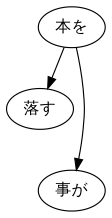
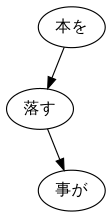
edge "本を" -> "事が": now "落す" -> "事が"
